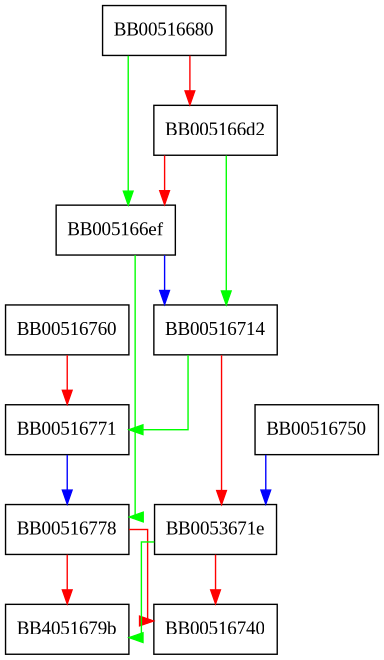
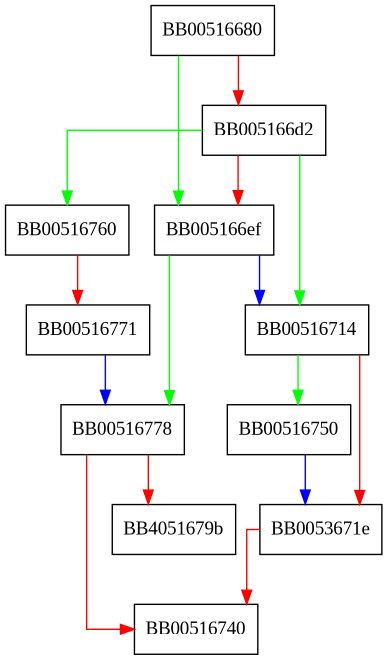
edge "BB005166d2" -> "BB00516760": added
edge "BB00516714" -> "BB00516771": now "BB00516714" -> "BB00516750"
edge "BB0053671e" -> "BB4051679b": removed
